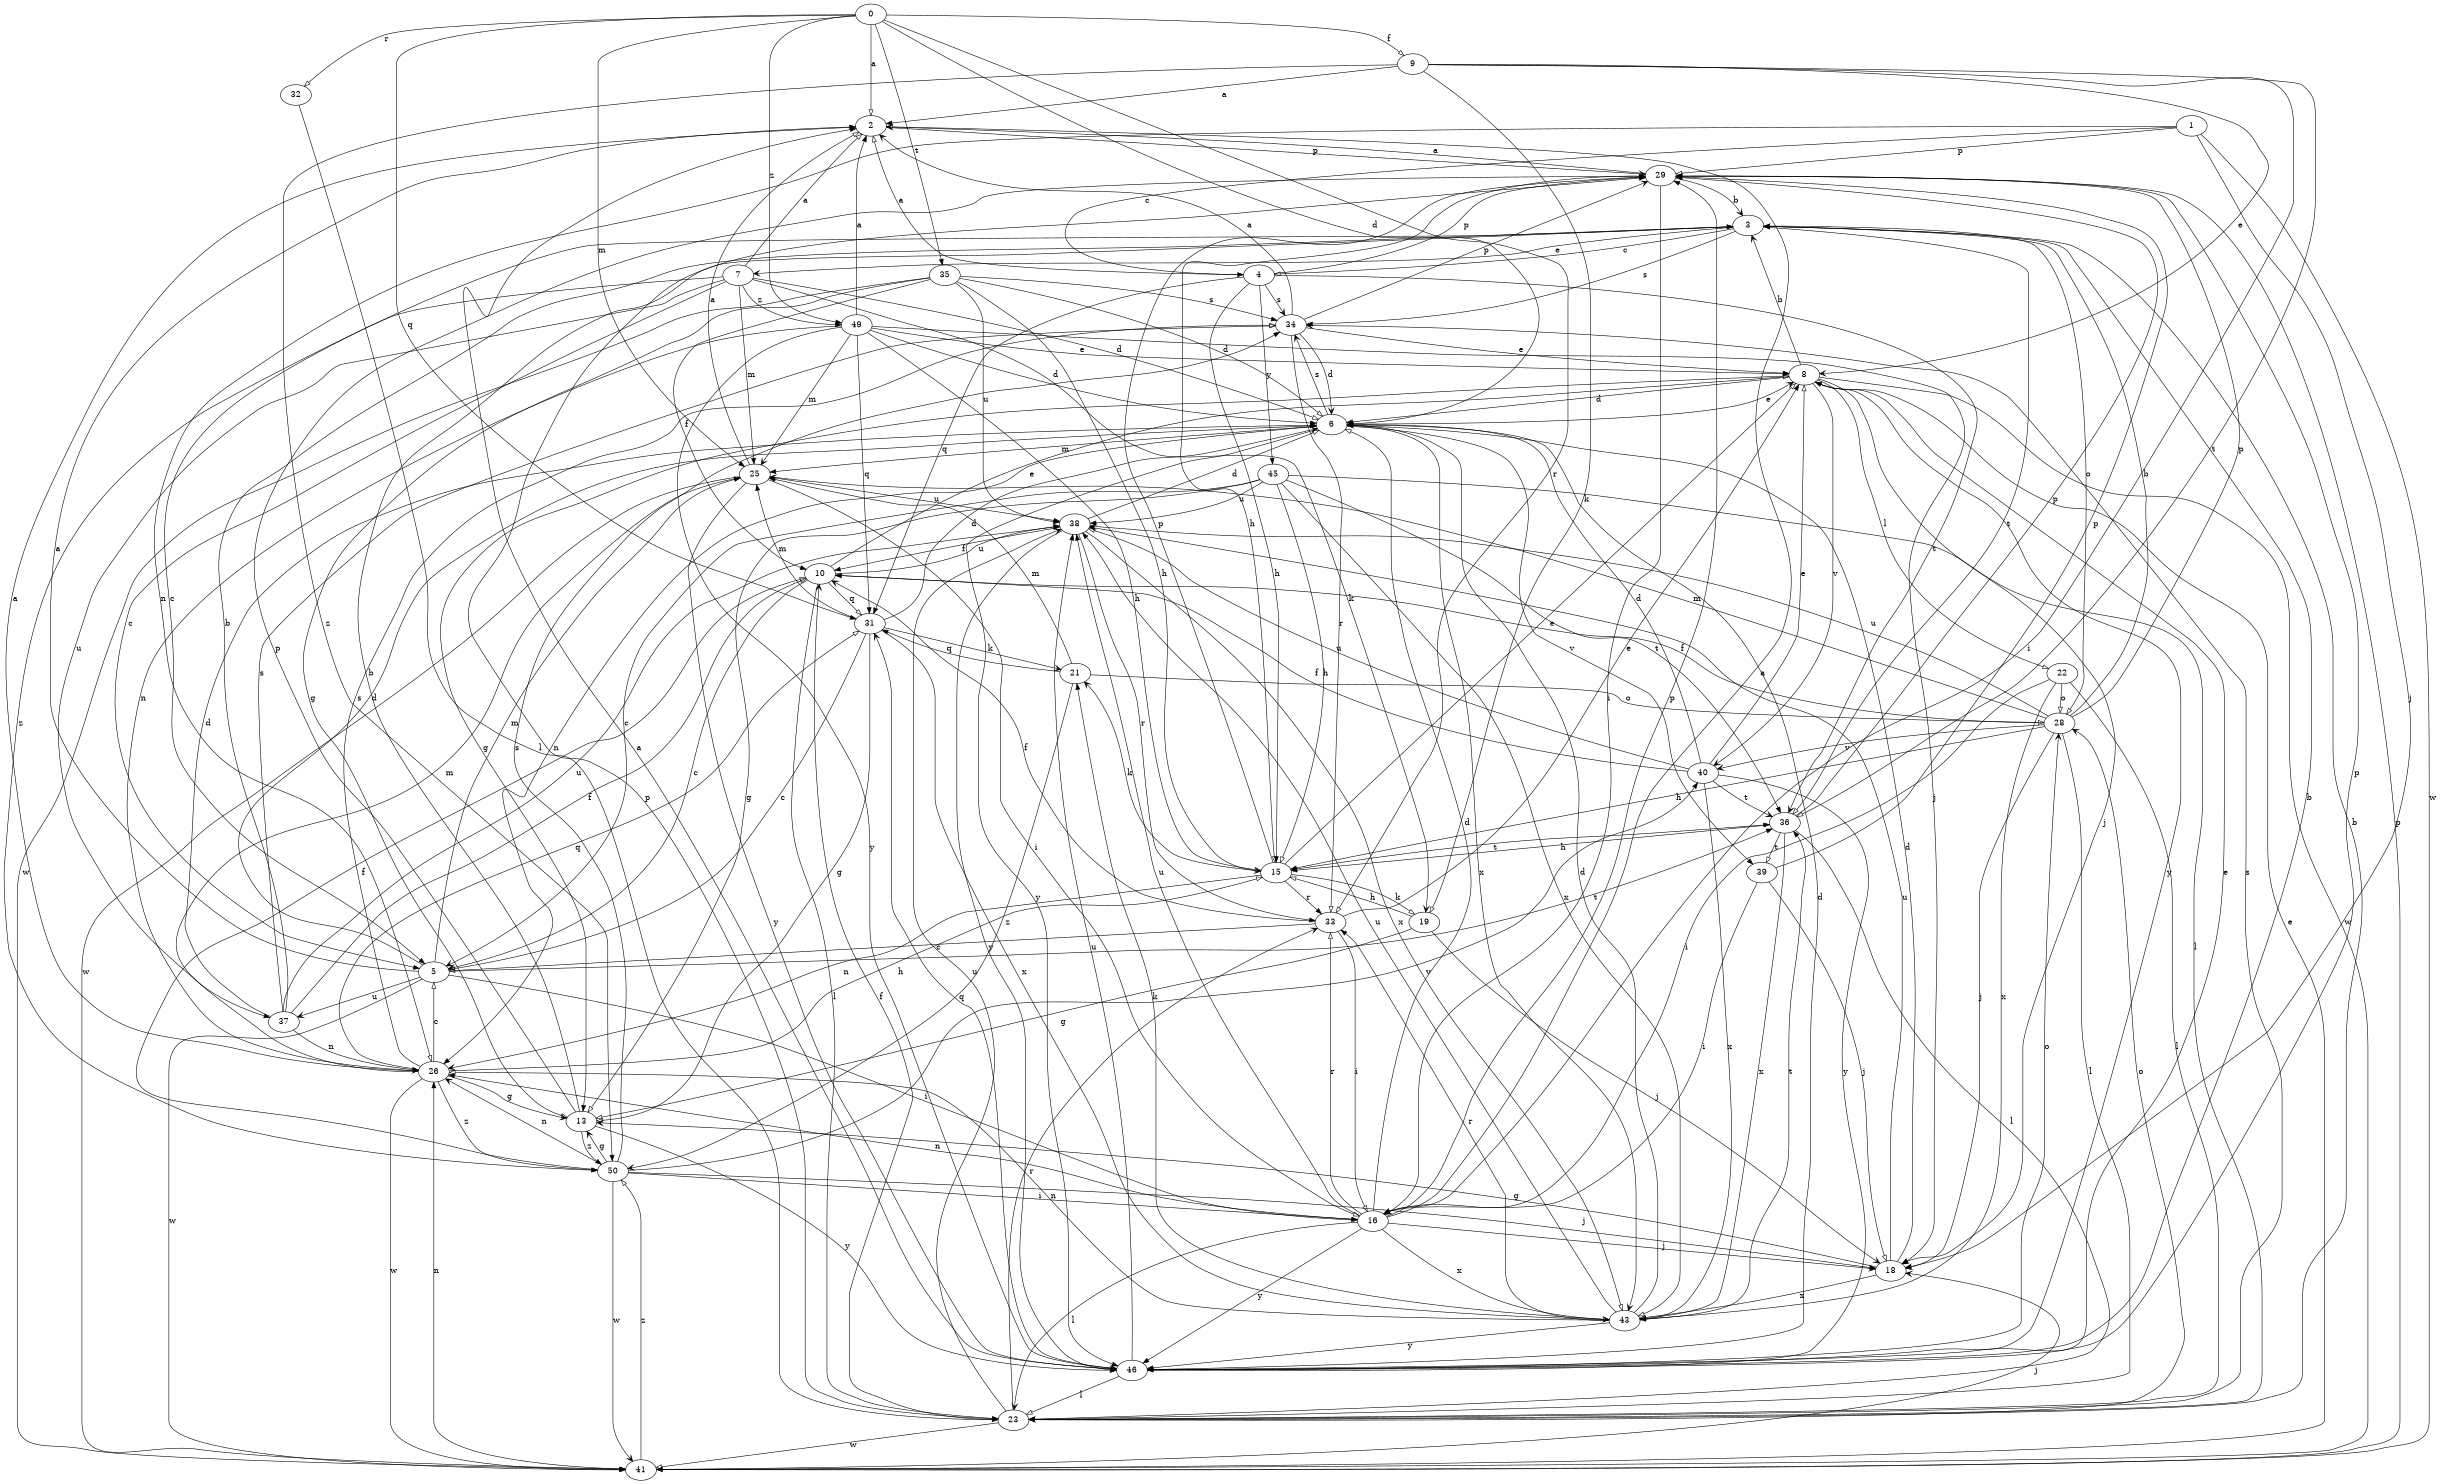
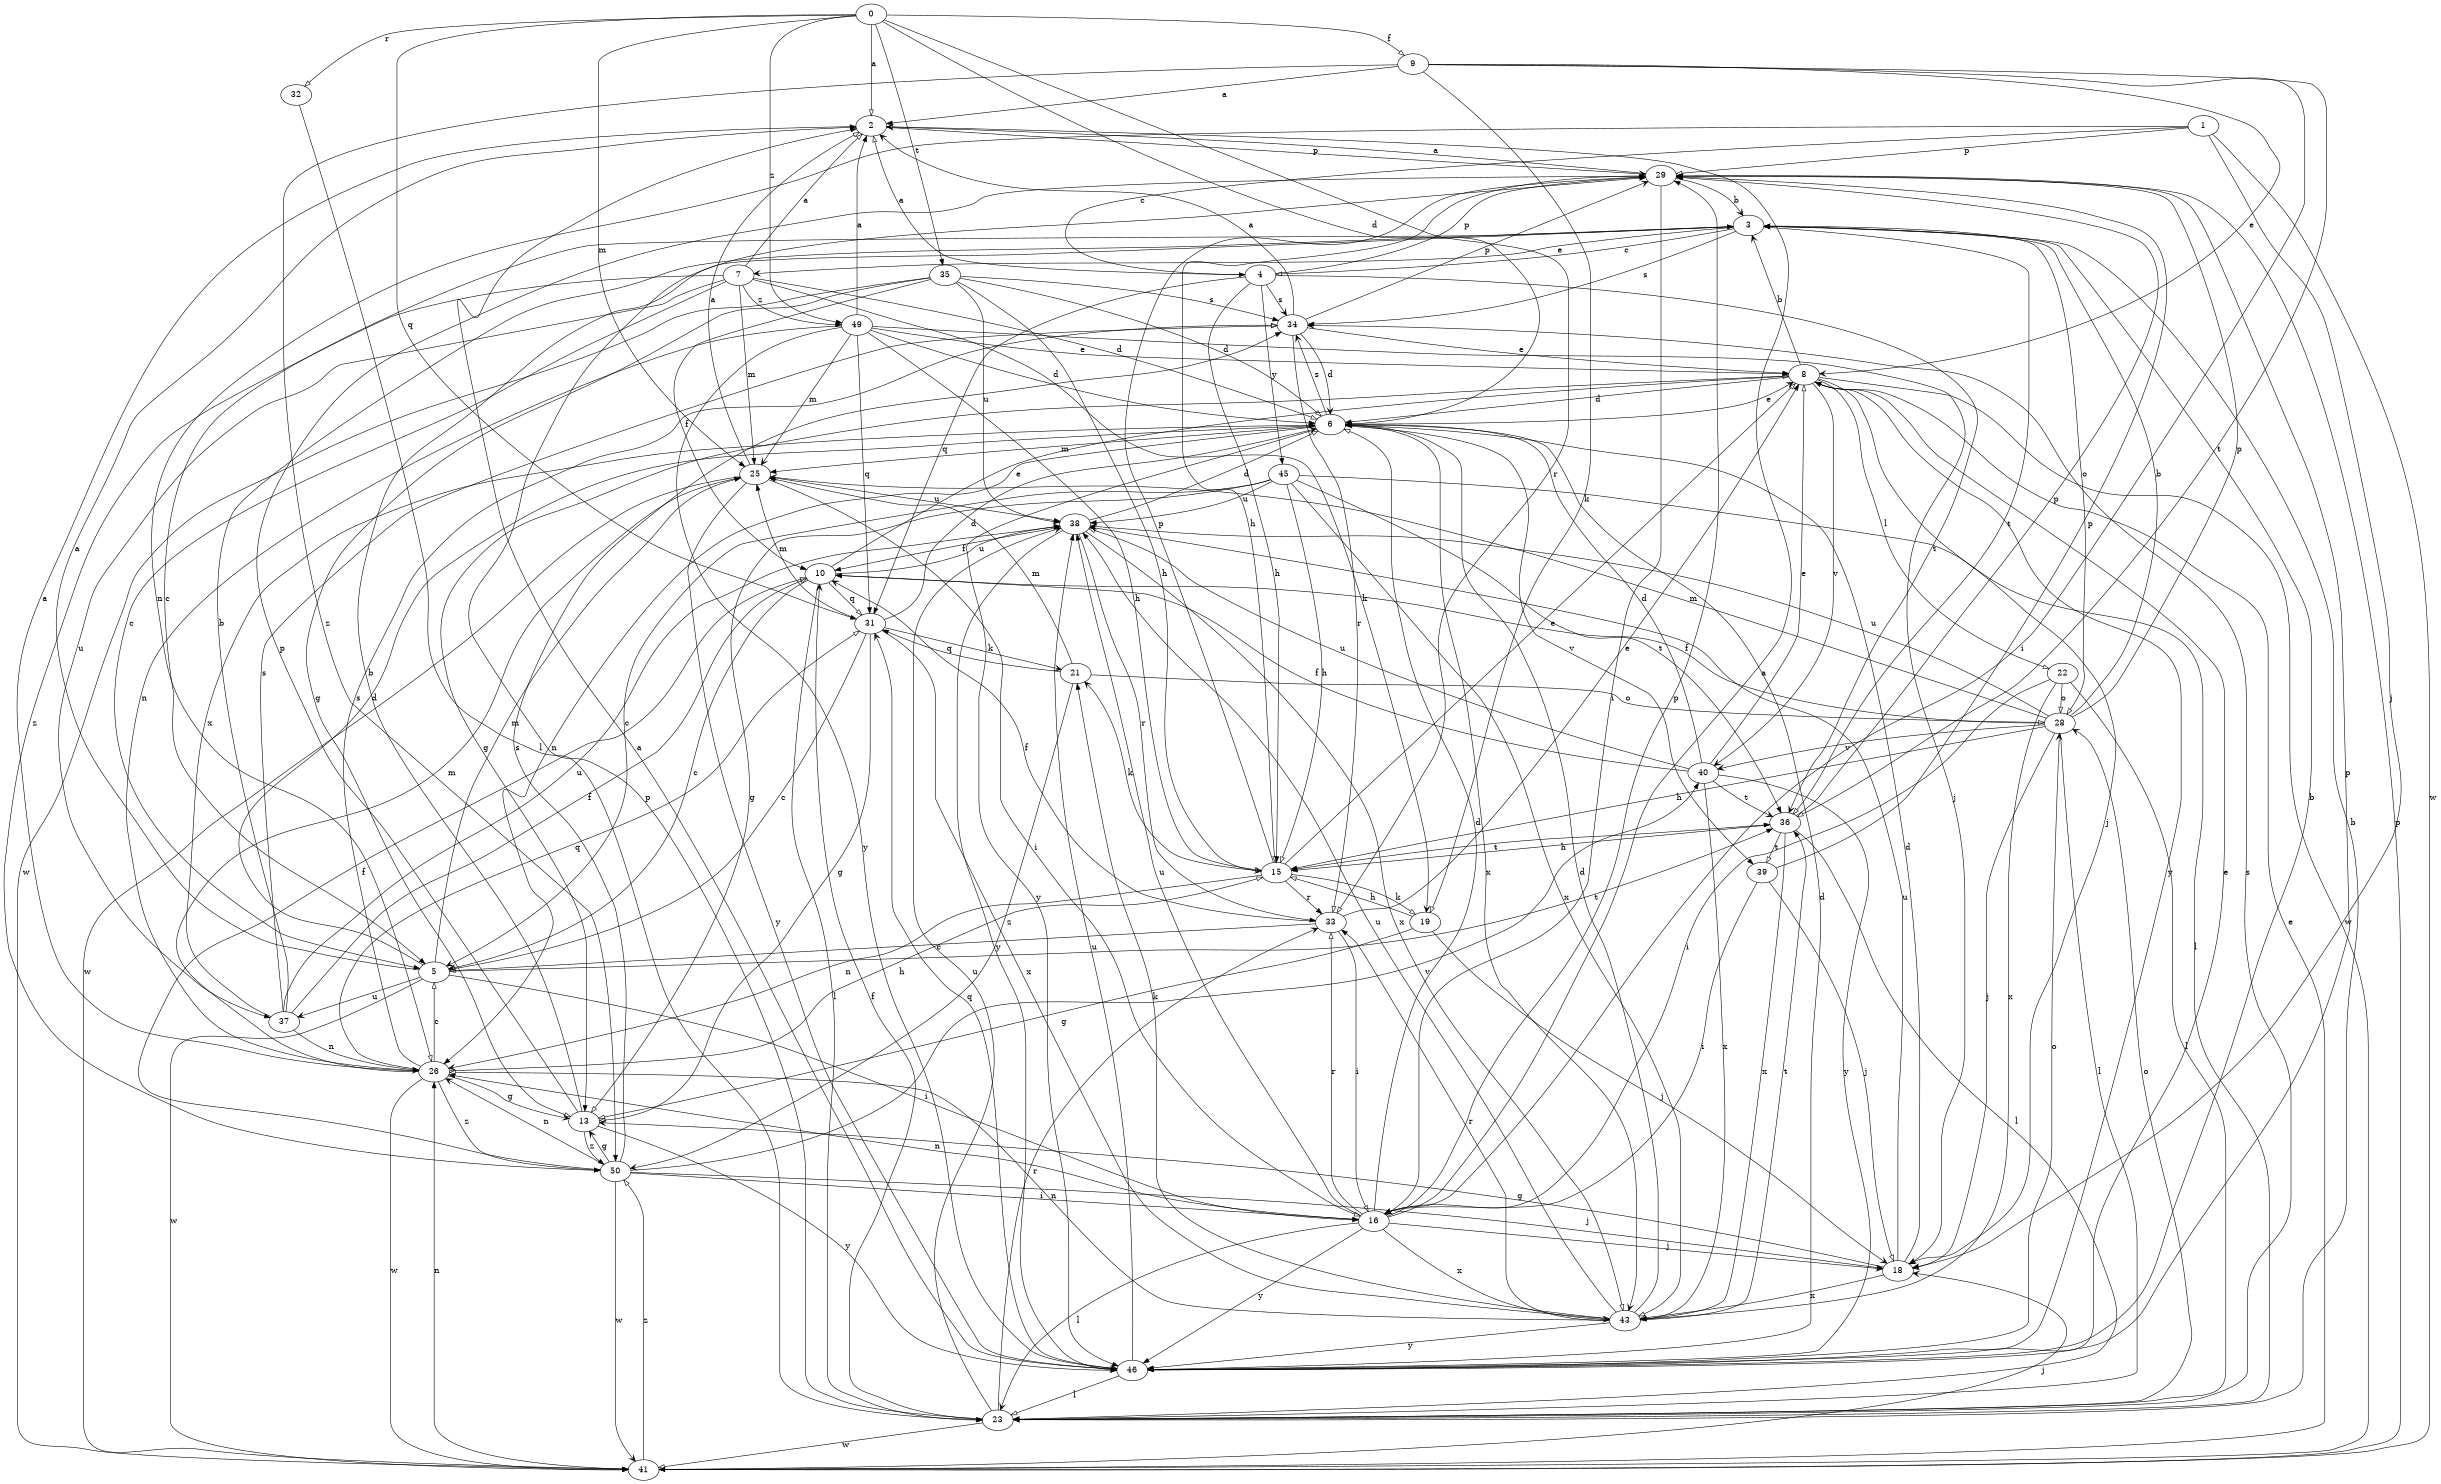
edge "37" -> "6": label "d" -> "x"
